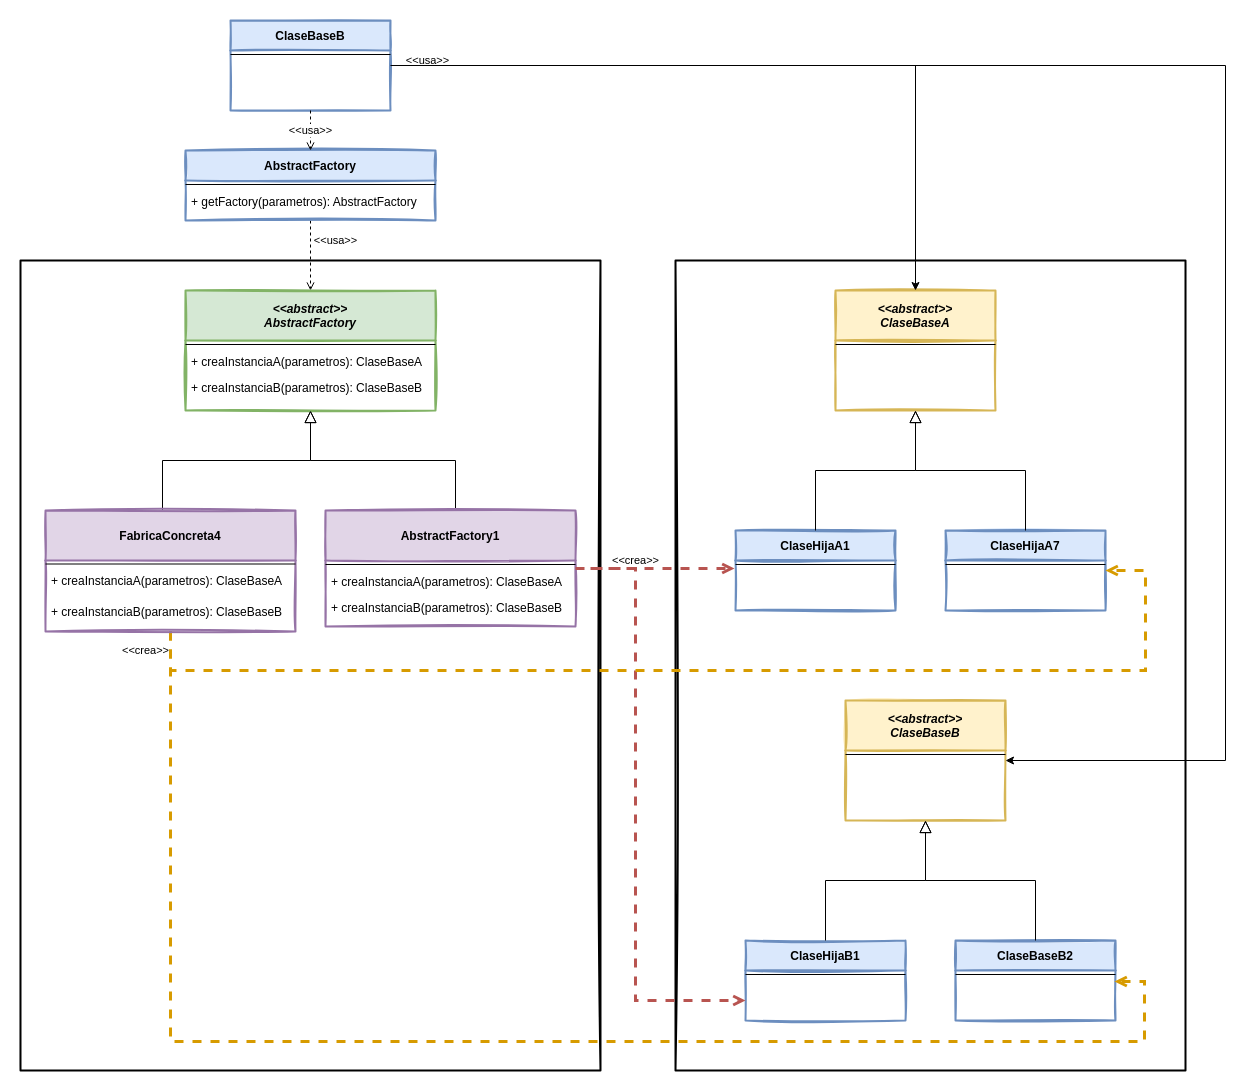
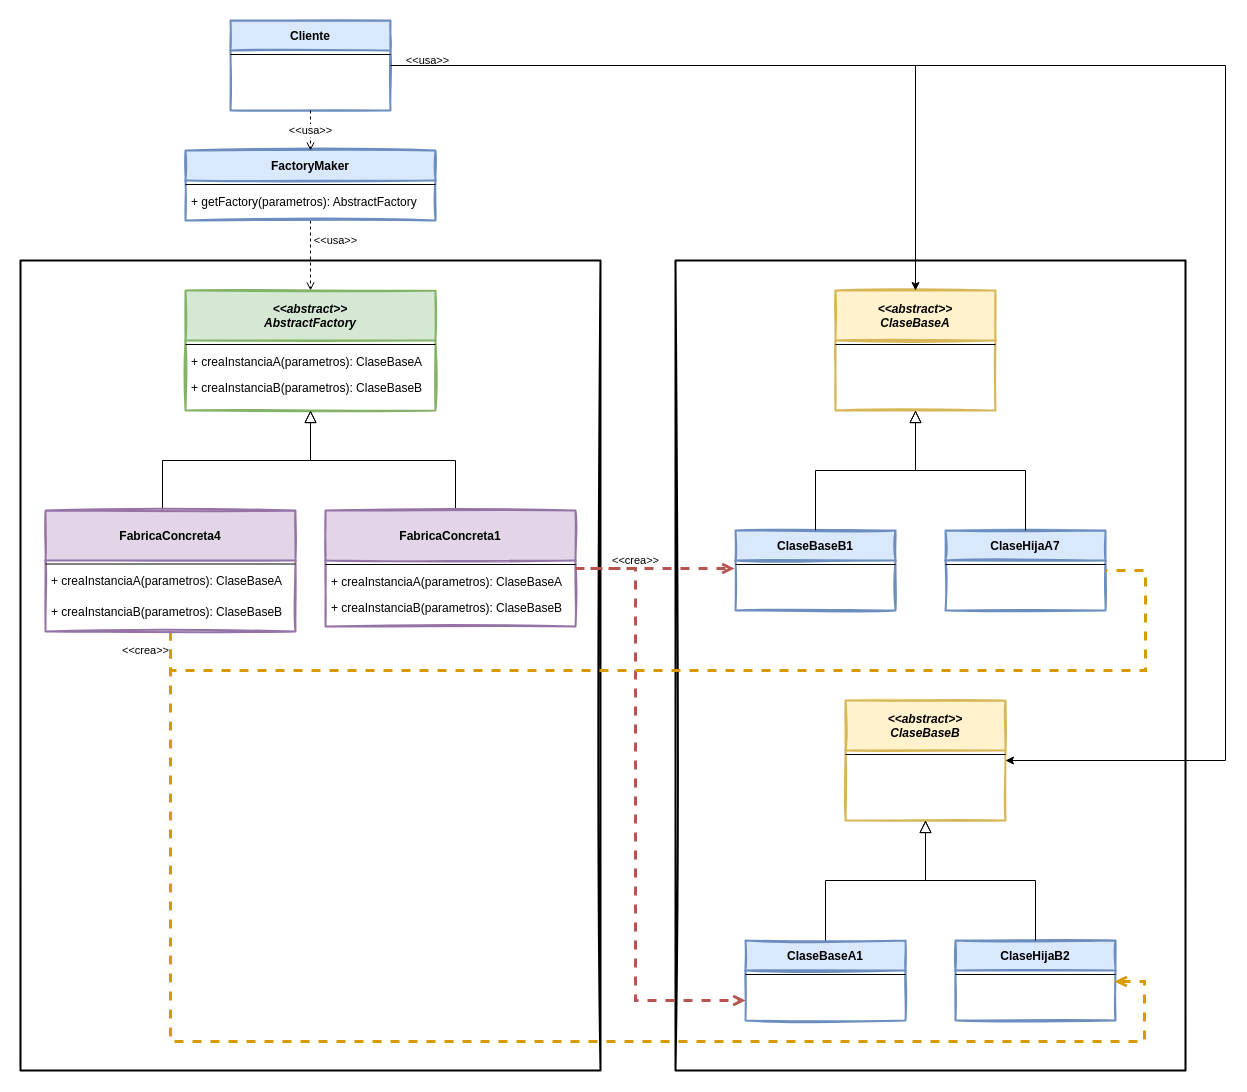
node "ClaseBaseB": label "ClaseBaseB" -> "Cliente"
node "AbstractFactory": label "AbstractFactory" -> "FactoryMaker"
node "AbstractFactory1": label "AbstractFactory1" -> "FabricaConcreta1"
node "ClaseHijaA1": label "ClaseHijaA1" -> "ClaseBaseB1"
edge "FabricaConcreta4" -> "ClaseHijaA7": arrowhead open -> none
node "ClaseHijaB1": label "ClaseHijaB1" -> "ClaseBaseA1"
node "ClaseBaseB2": label "ClaseBaseB2" -> "ClaseHijaB2"
